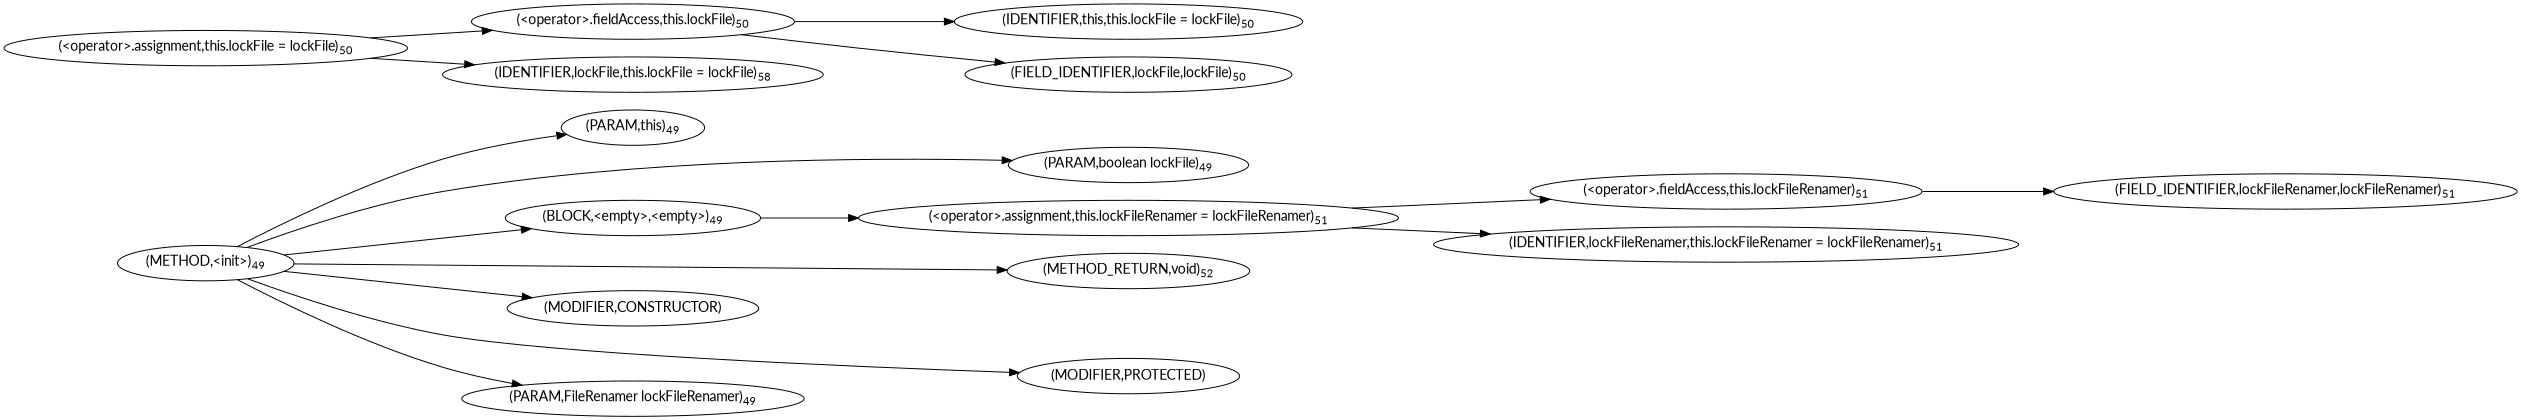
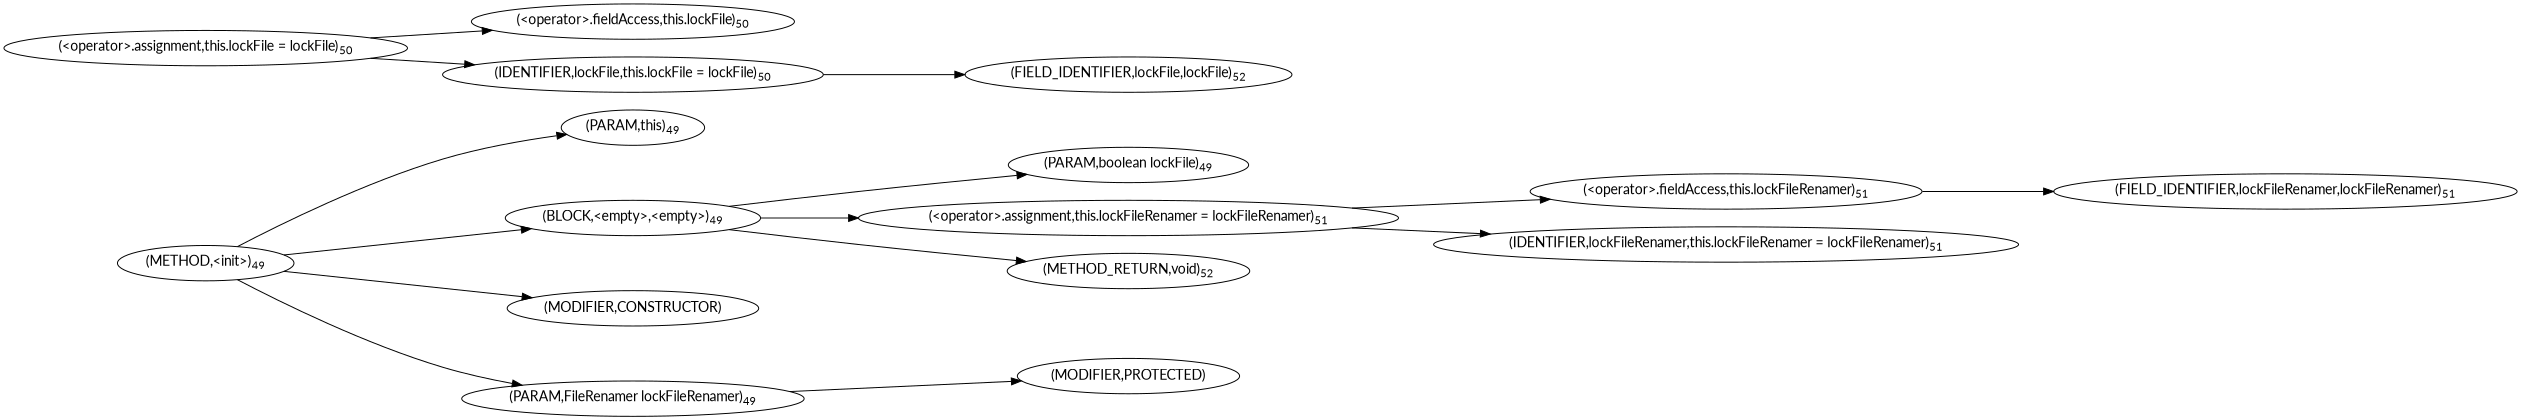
node "(IDENTIFIER,this,this.lockFile = lockFile)": removed
edge "(<operator>.fieldAccess,this.lockFile)" -> "(FIELD_IDENTIFIER,lockFile,lockFile)": now "(IDENTIFIER,lockFile,this.lockFile = lockFile)" -> "(FIELD_IDENTIFIER,lockFile,lockFile)"
node "(IDENTIFIER,lockFile,this.lockFile = lockFile)": text "58" -> "50"
node "(FIELD_IDENTIFIER,lockFile,lockFile)": text "50" -> "52"
edge "(METHOD,<init>)" -> "(PARAM,boolean lockFile)": now "(BLOCK,<empty>,<empty>)" -> "(PARAM,boolean lockFile)"
edge "(METHOD,<init>)" -> "(METHOD_RETURN,void)": now "(BLOCK,<empty>,<empty>)" -> "(METHOD_RETURN,void)"
edge "(METHOD,<init>)" -> "(MODIFIER,PROTECTED)": now "(PARAM,FileRenamer lockFileRenamer)" -> "(MODIFIER,PROTECTED)"
